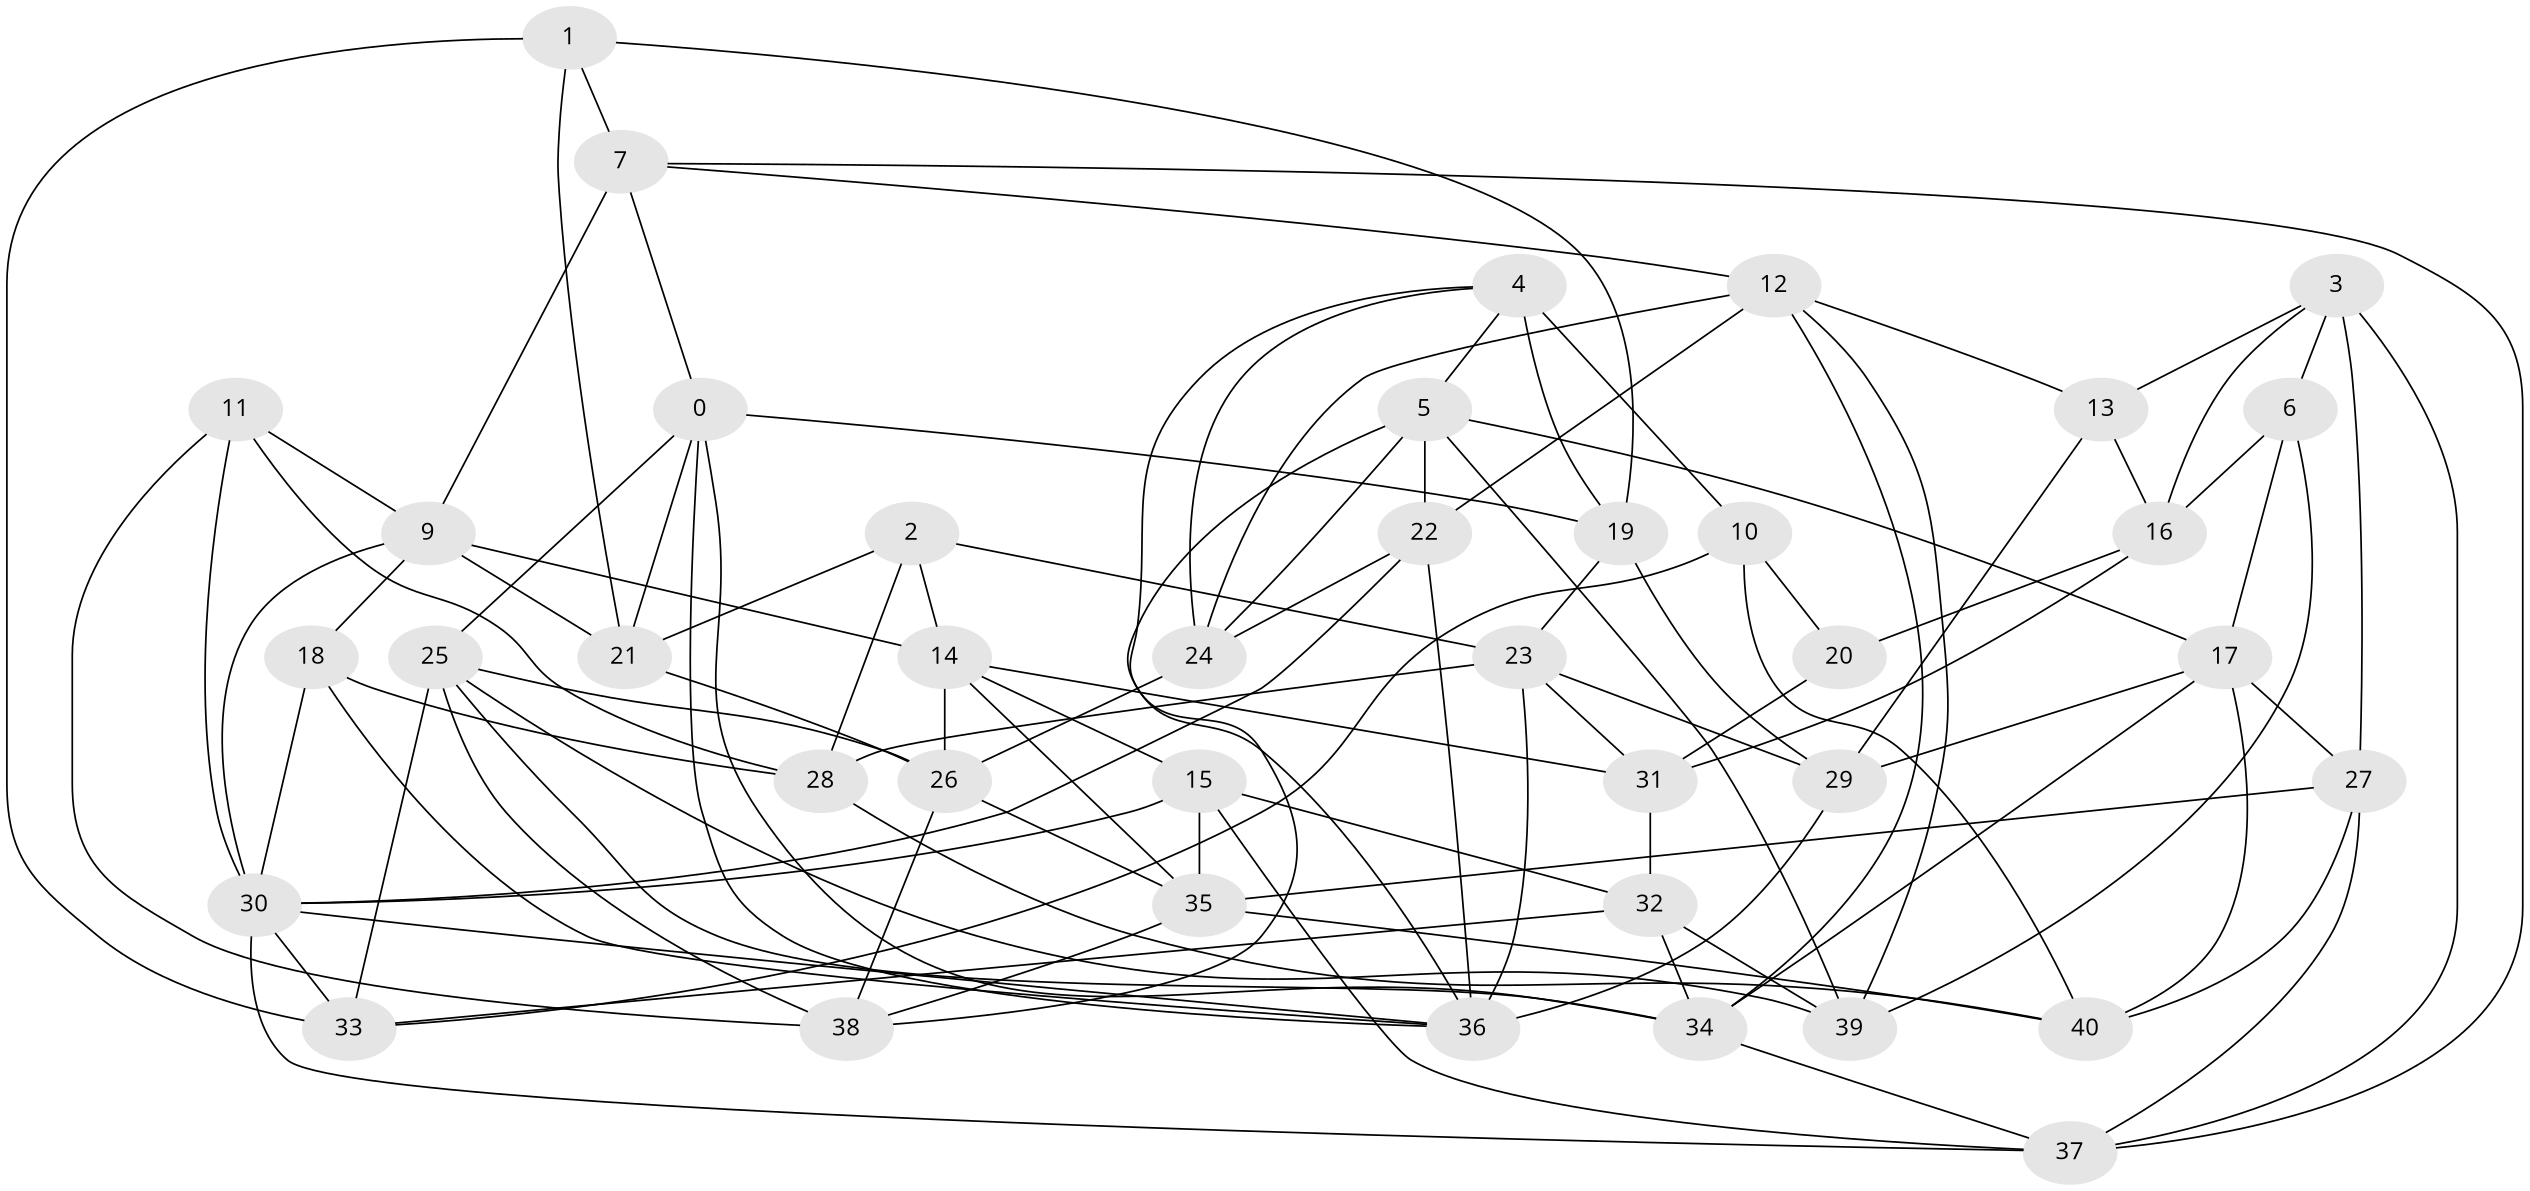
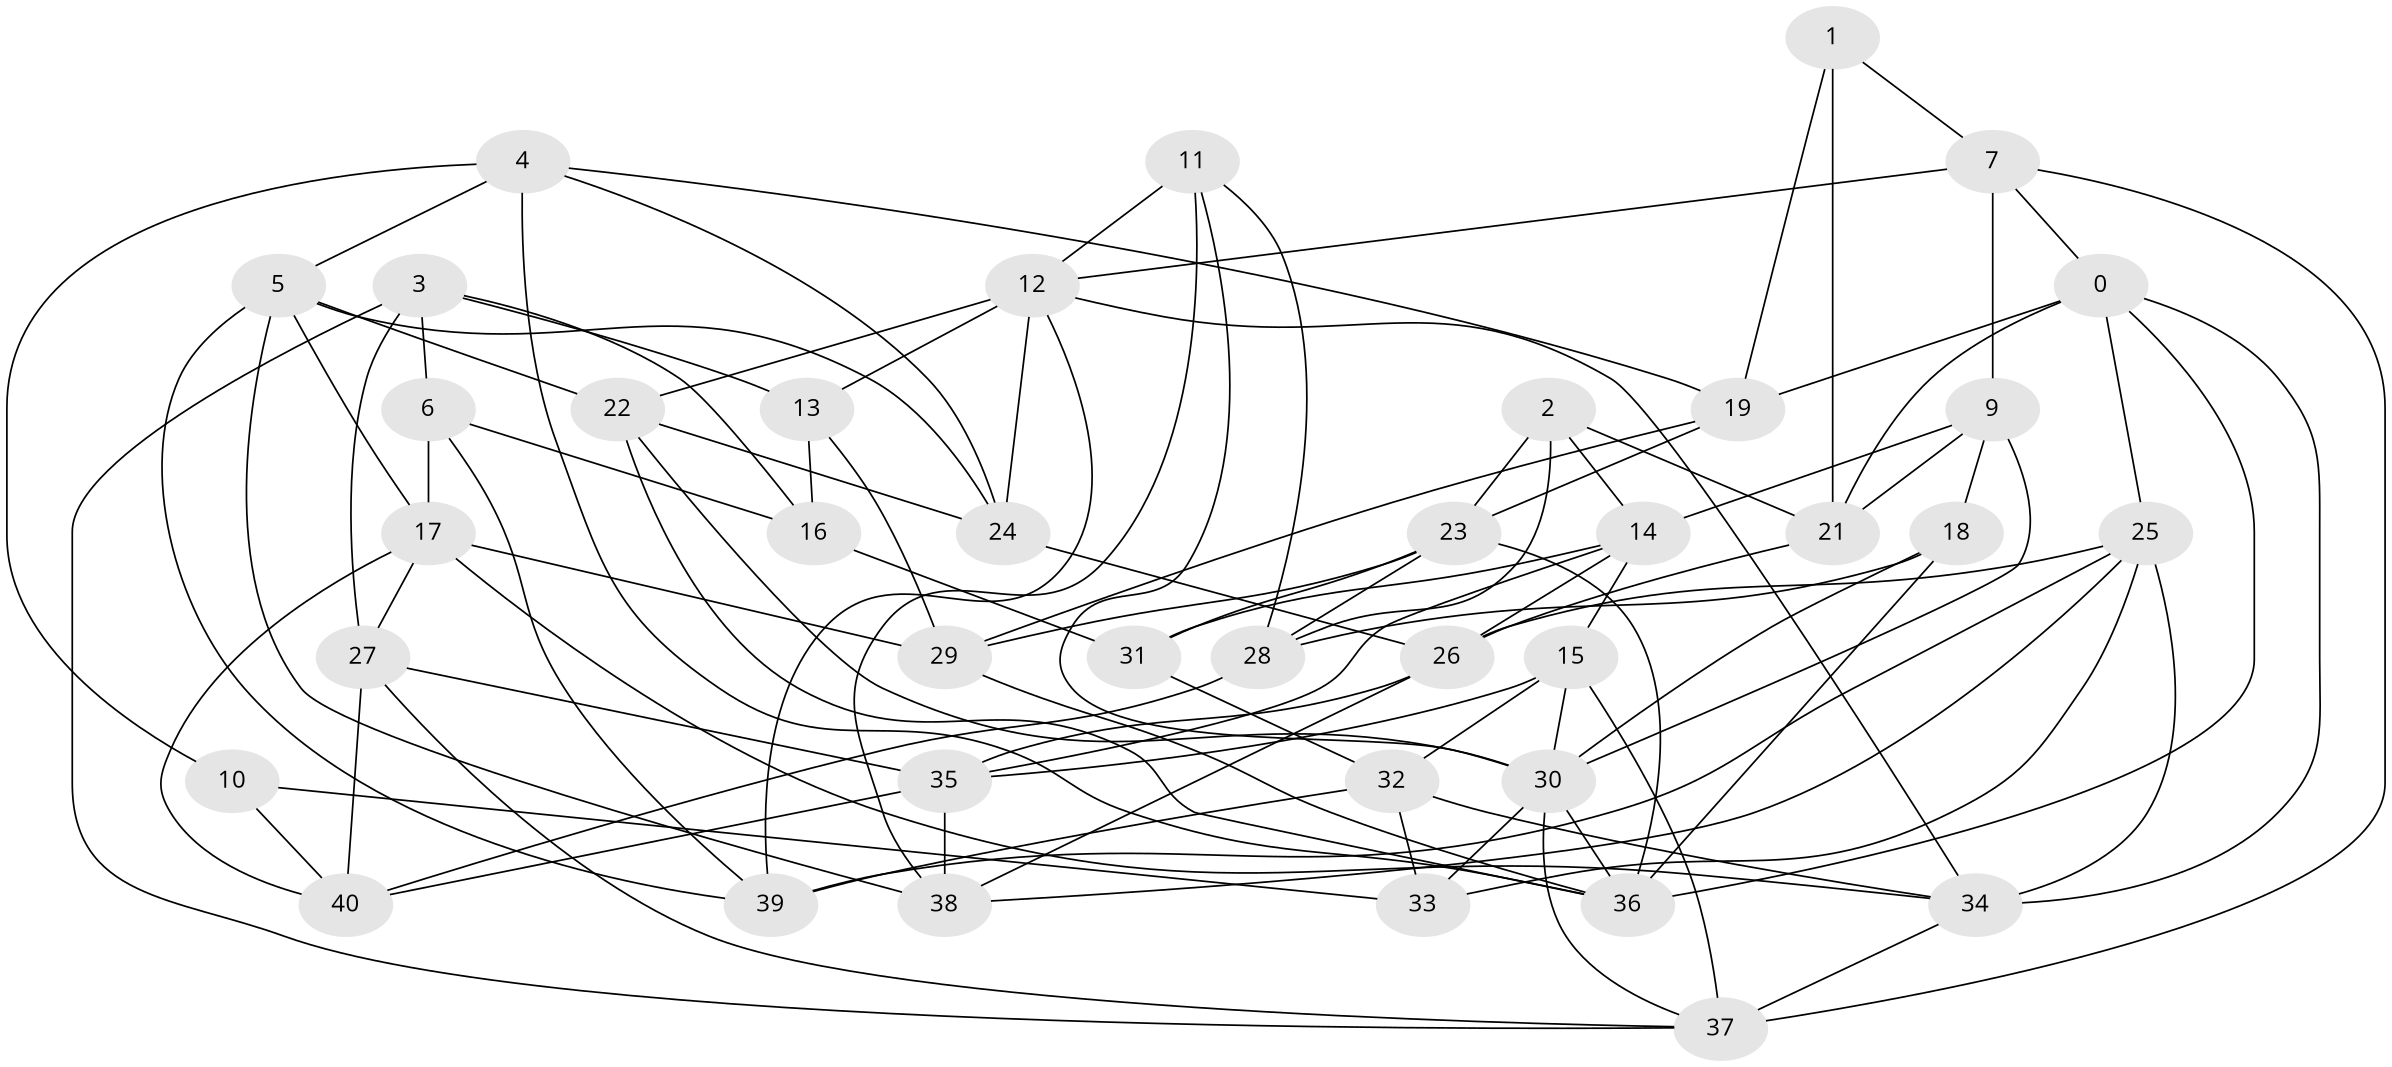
edge "1" -- "33": removed
edge "11" -- "9": now "11" -- "12"
node "20": removed
